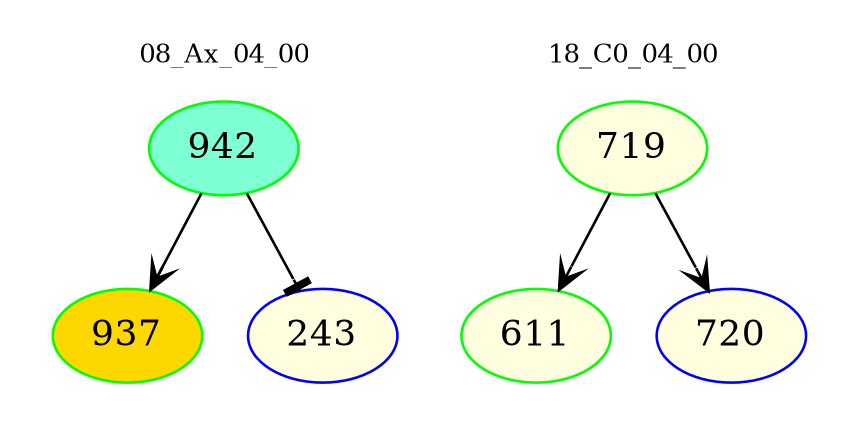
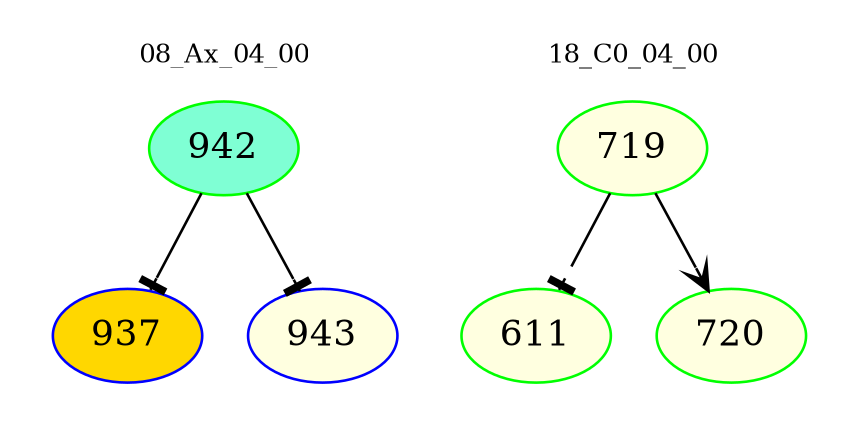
edge "719" -> "611": arrowhead vee -> tee
edge "942" -> "937": arrowhead vee -> tee
node "937": color green -> blue
node "243": label "243" -> "943"
node "720": color blue -> green
